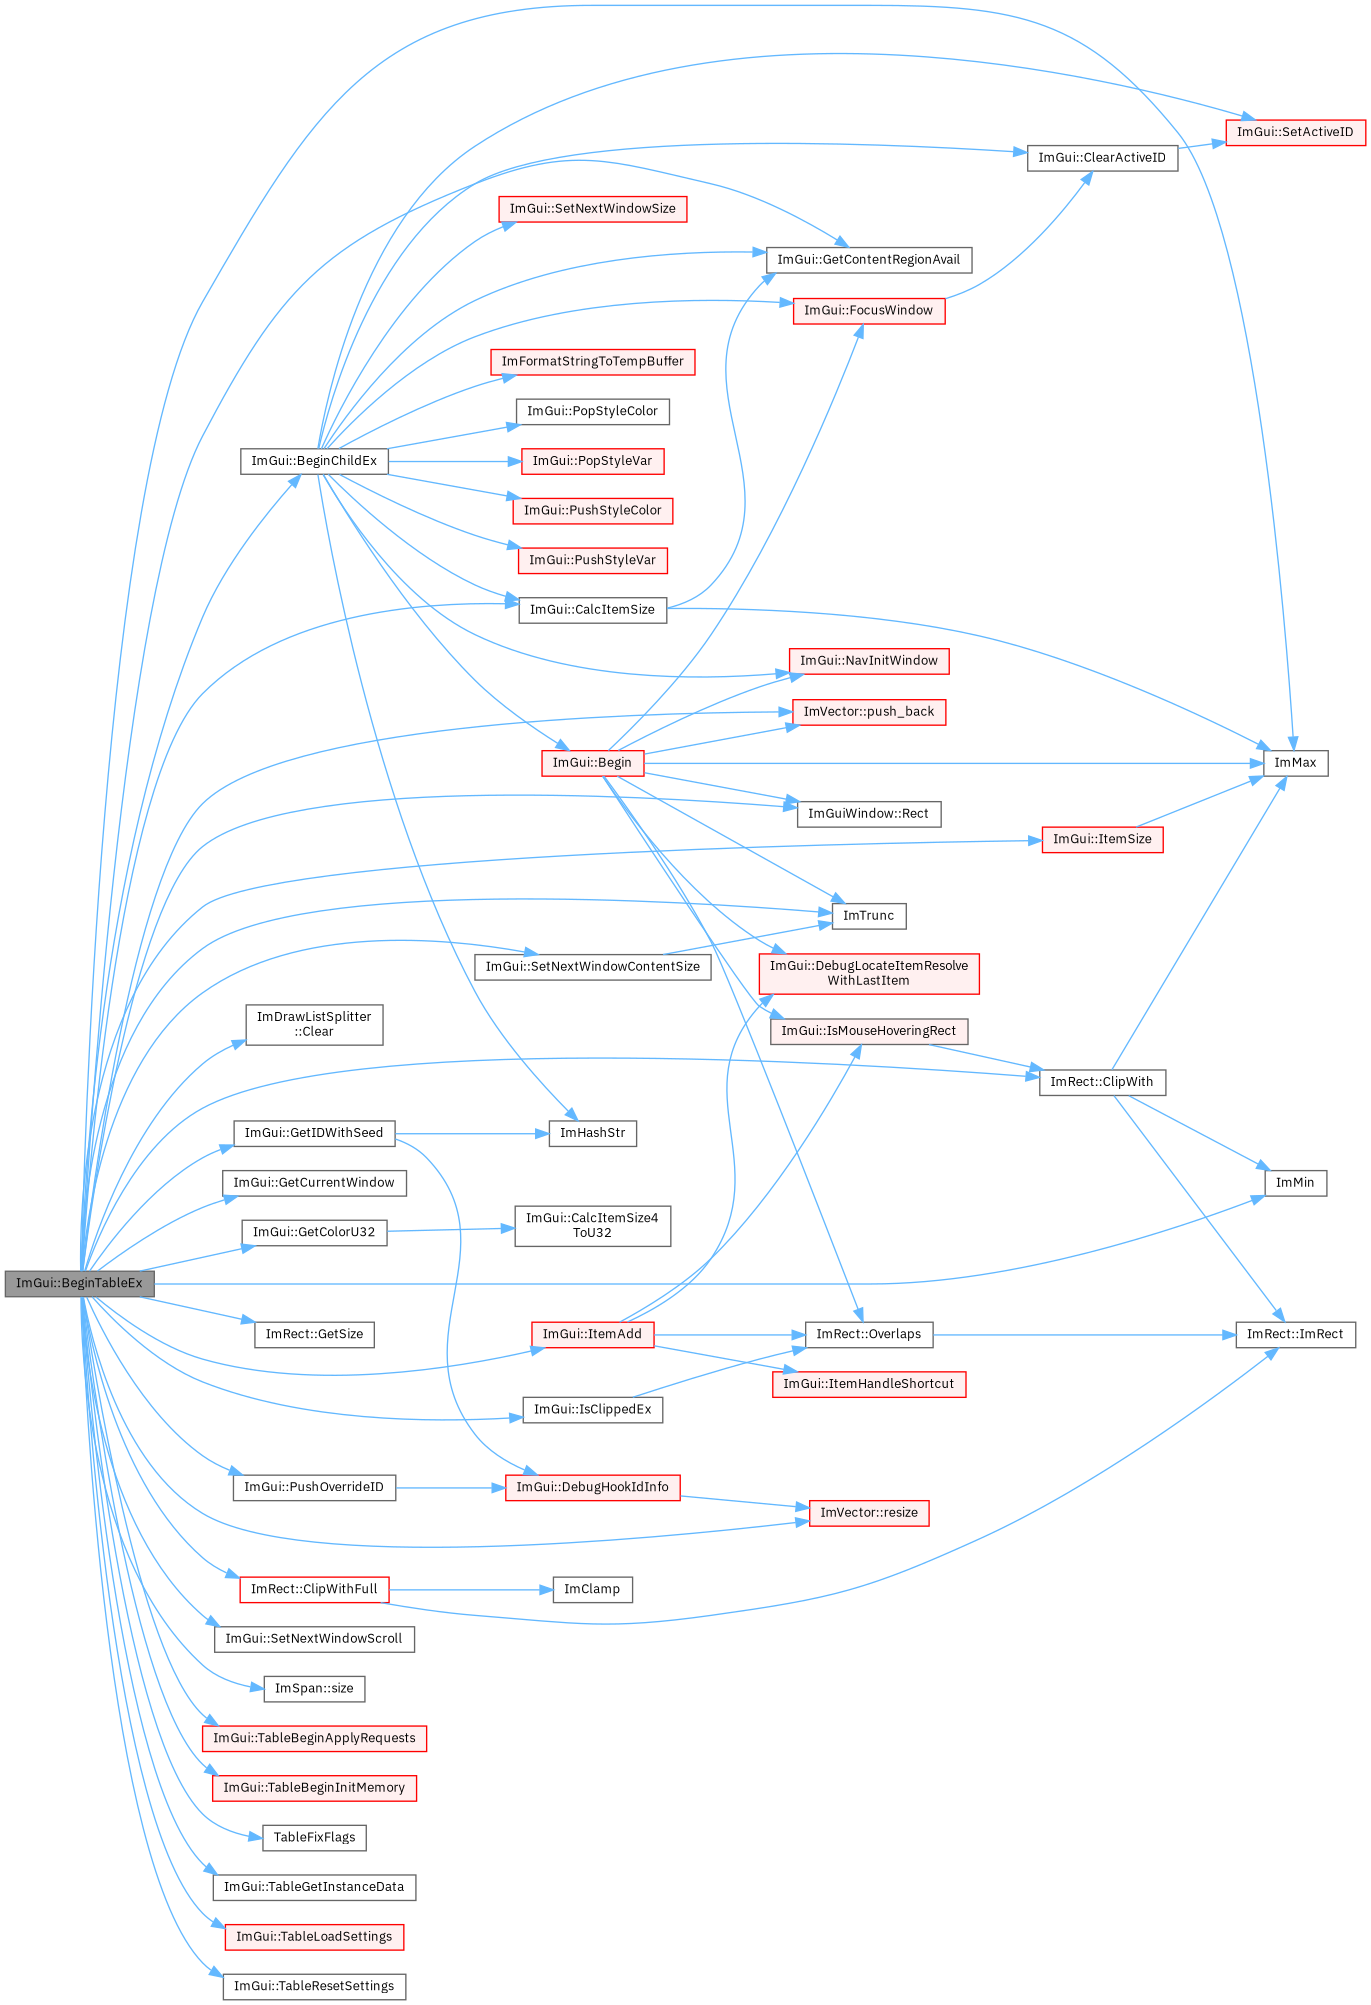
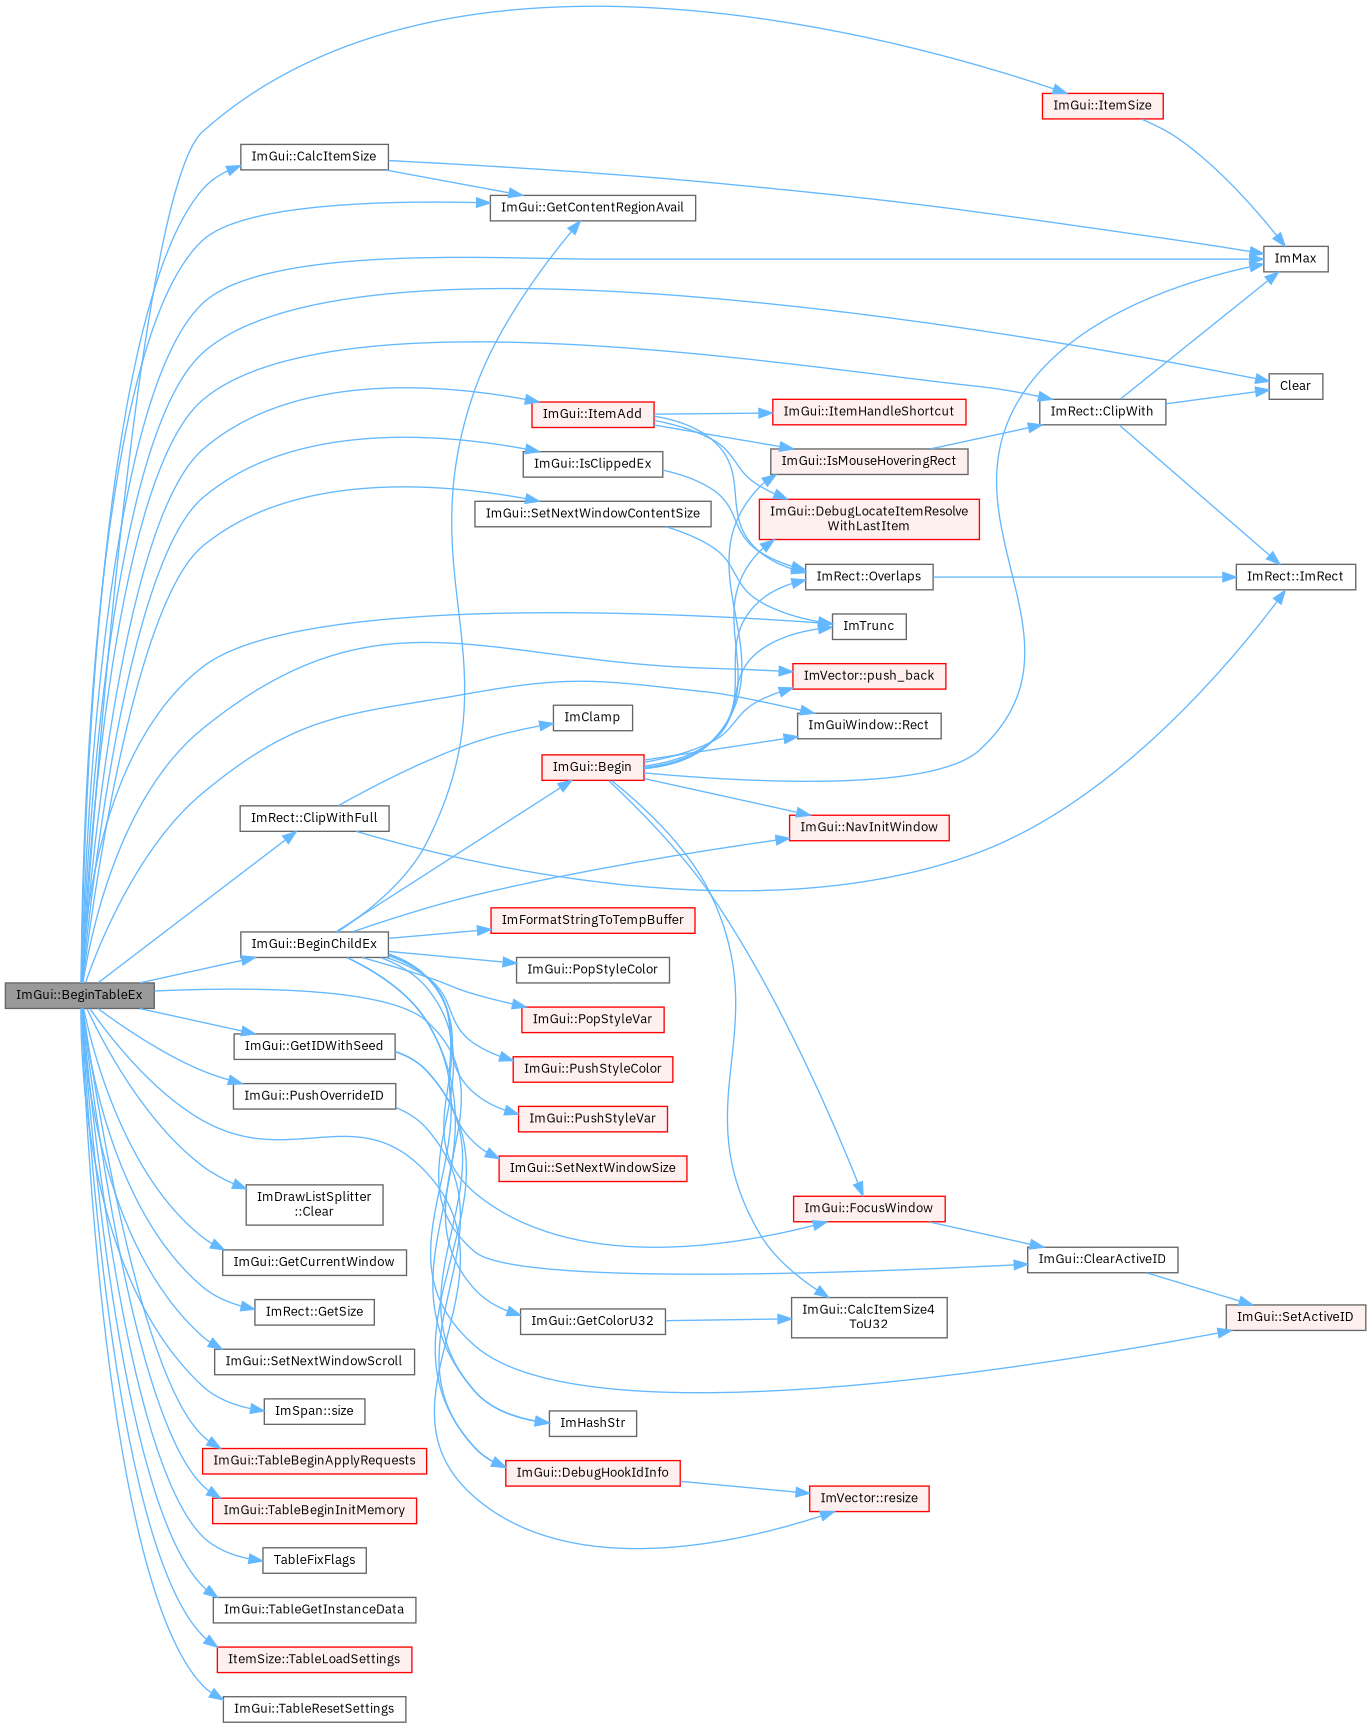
node "ImGui::SetActiveID": color red -> grey40
edge "ImGui::BeginChildEx" -> "ImGui::CalcItemSize": removed
edge "ImGui::Begin" -> "ImGui::CalcItemSize4 ToU32": added
node "ImMin": label "ImMin" -> "Clear"
node "ImRect::ClipWithFull": color red -> grey40
node "ImGui::TableLoadSettings": label "ImGui::TableLoadSettings" -> "ItemSize::TableLoadSettings"
